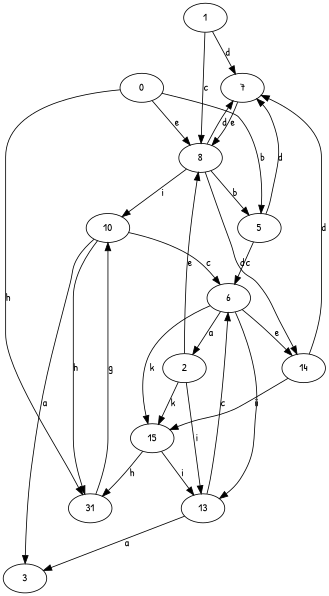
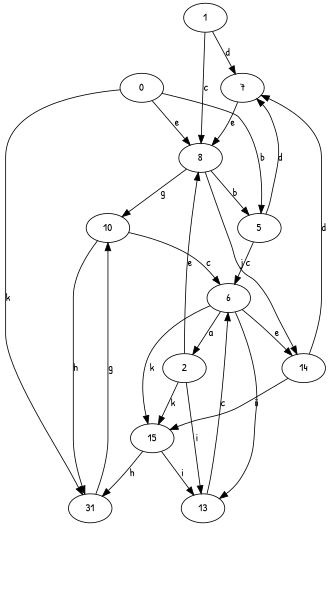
edge "8" -> "7": removed, label "d"
edge "8" -> "10": label "i" -> "g"
edge "8" -> "14": label "d" -> "j"
edge "0" -> "31": label "h" -> "k"
node "3": removed
